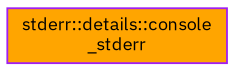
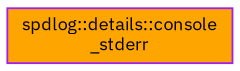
node "stderr::details::console _stderr": label "stderr::details::console _stderr" -> "spdlog::details::console _stderr"
